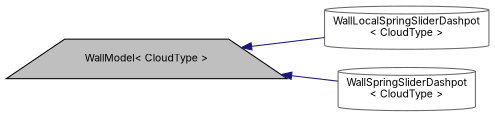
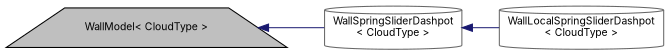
edge "WallLocalSpringSliderDashpot < CloudType >" -> "WallModel< CloudType >": now "WallLocalSpringSliderDashpot < CloudType >" -> "WallSpringSliderDashpot < CloudType >"
